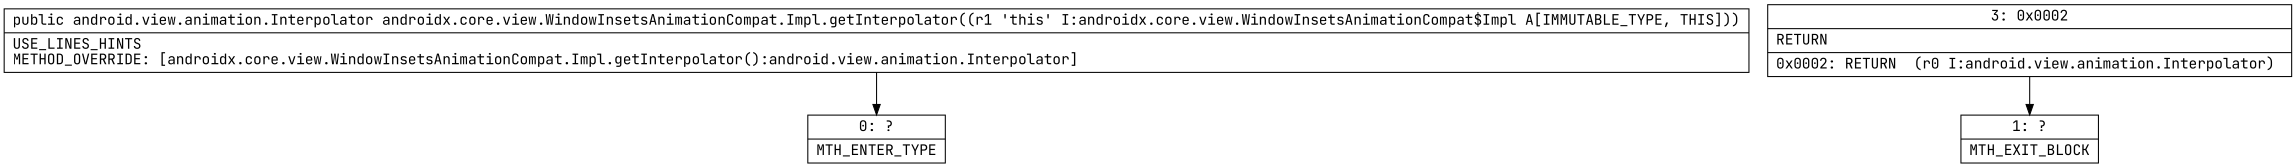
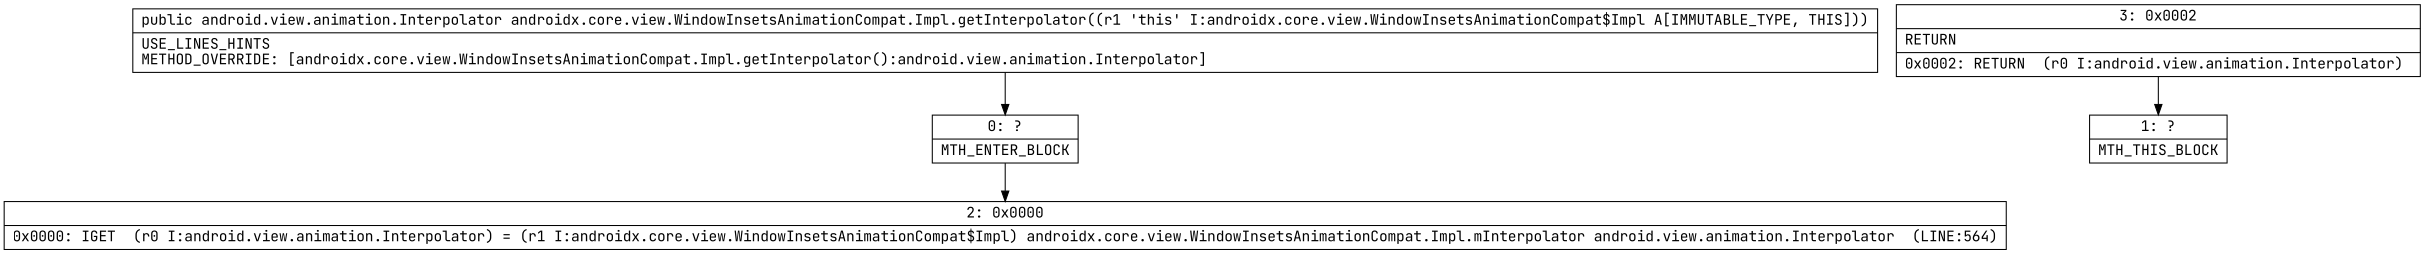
node "0: ?": text "MTH_ENTER_TYPE" -> "MTH_ENTER_BLOCK"
node "1: ?": text "MTH_EXIT_BLOCK" -> "MTH_THIS_BLOCK"
node "2: 0x0000": added
